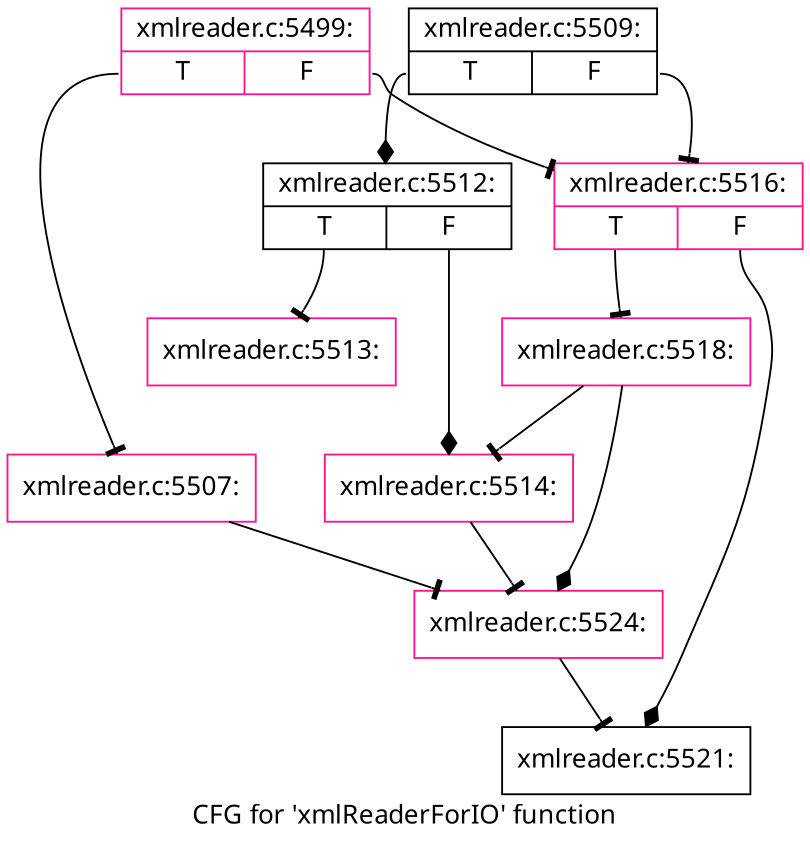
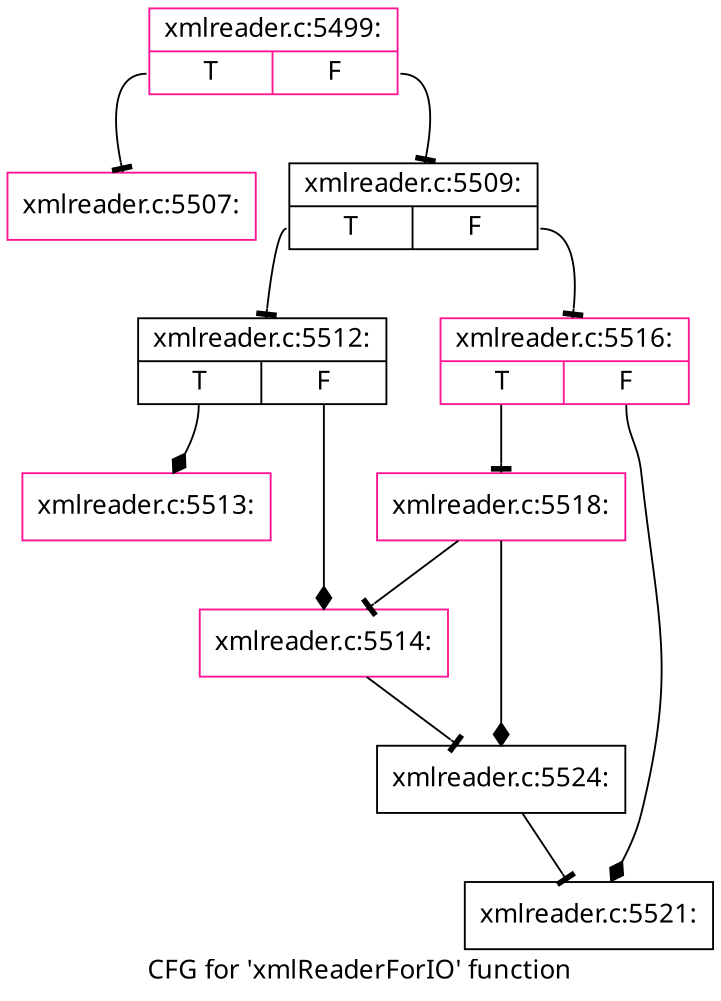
edge "xmlreader.c:5509:" -> "xmlreader.c:5512:": arrowhead diamond -> tee
edge "xmlreader.c:5499:" -> "xmlreader.c:5516:": now "xmlreader.c:5499:" -> "xmlreader.c:5509:"
edge "xmlreader.c:5512:" -> "xmlreader.c:5513:": arrowhead tee -> diamond
edge "xmlreader.c:5507:" -> "xmlreader.c:5524:": removed
node "xmlreader.c:5524:": color deeppink -> black
